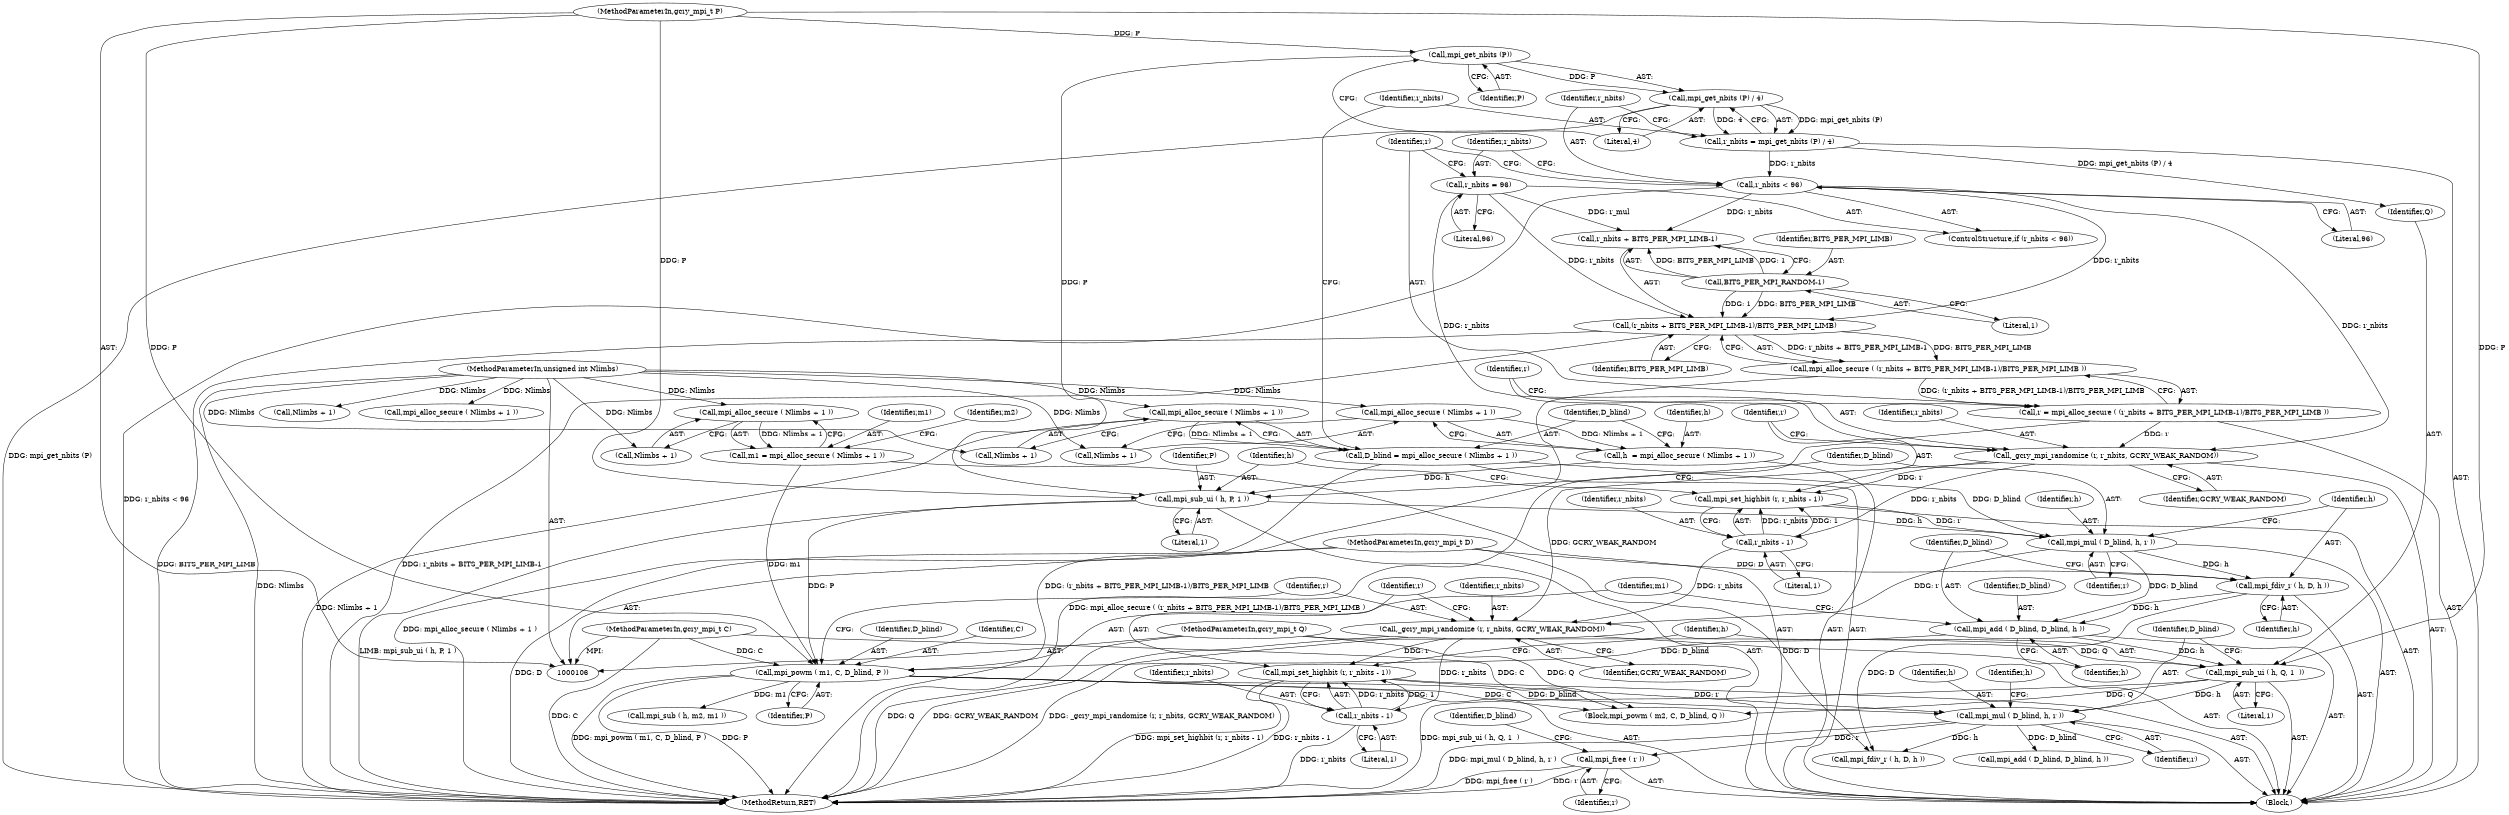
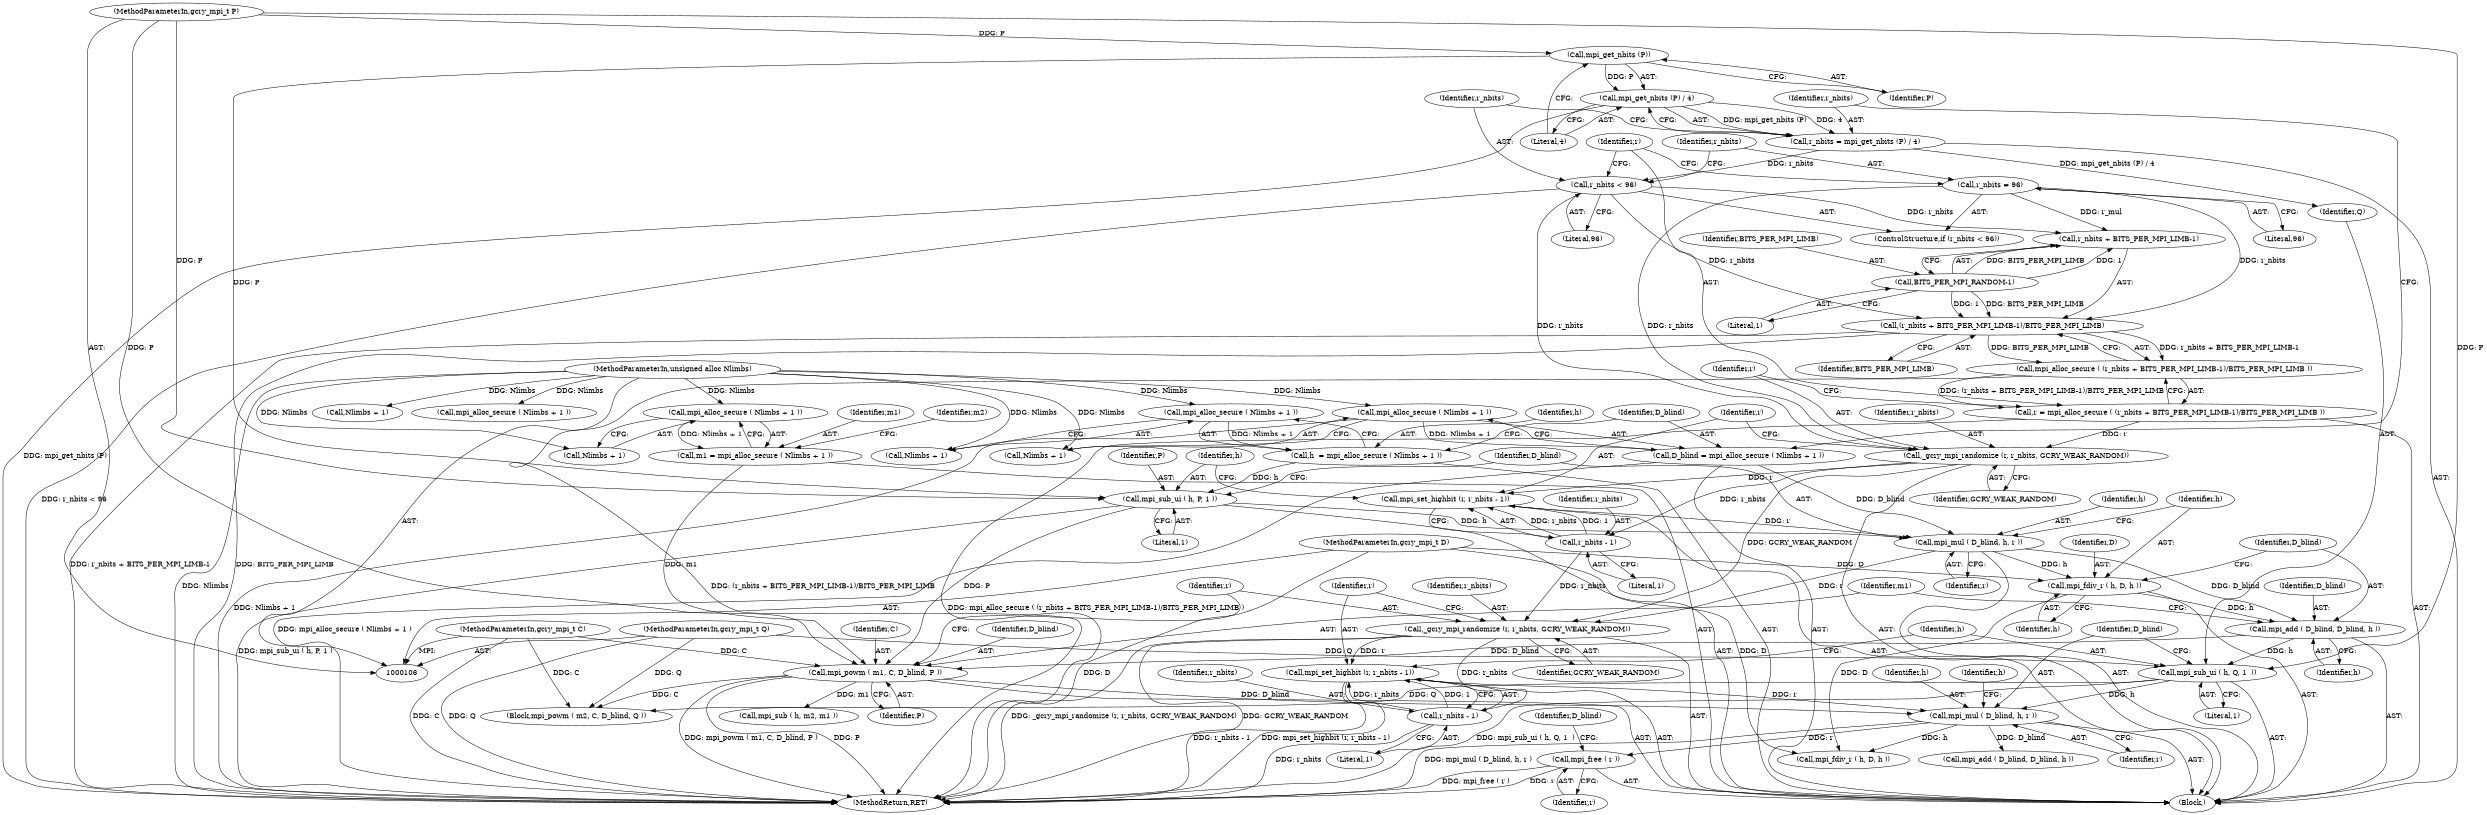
node "(MethodParameterIn,unsigned int Nlimbs)": label "(MethodParameterIn,unsigned int Nlimbs)" -> "(MethodParameterIn,unsigned alloc Nlimbs)"
node "(Identifier,D)": added
edge "(Call,mpi_sub_ui ( h, P, 1 ))" -> "(MethodReturn,RET)": label "LIMB: mpi_sub_ui ( h, P, 1 )" -> "DDG: mpi_sub_ui ( h, P, 1 )"
